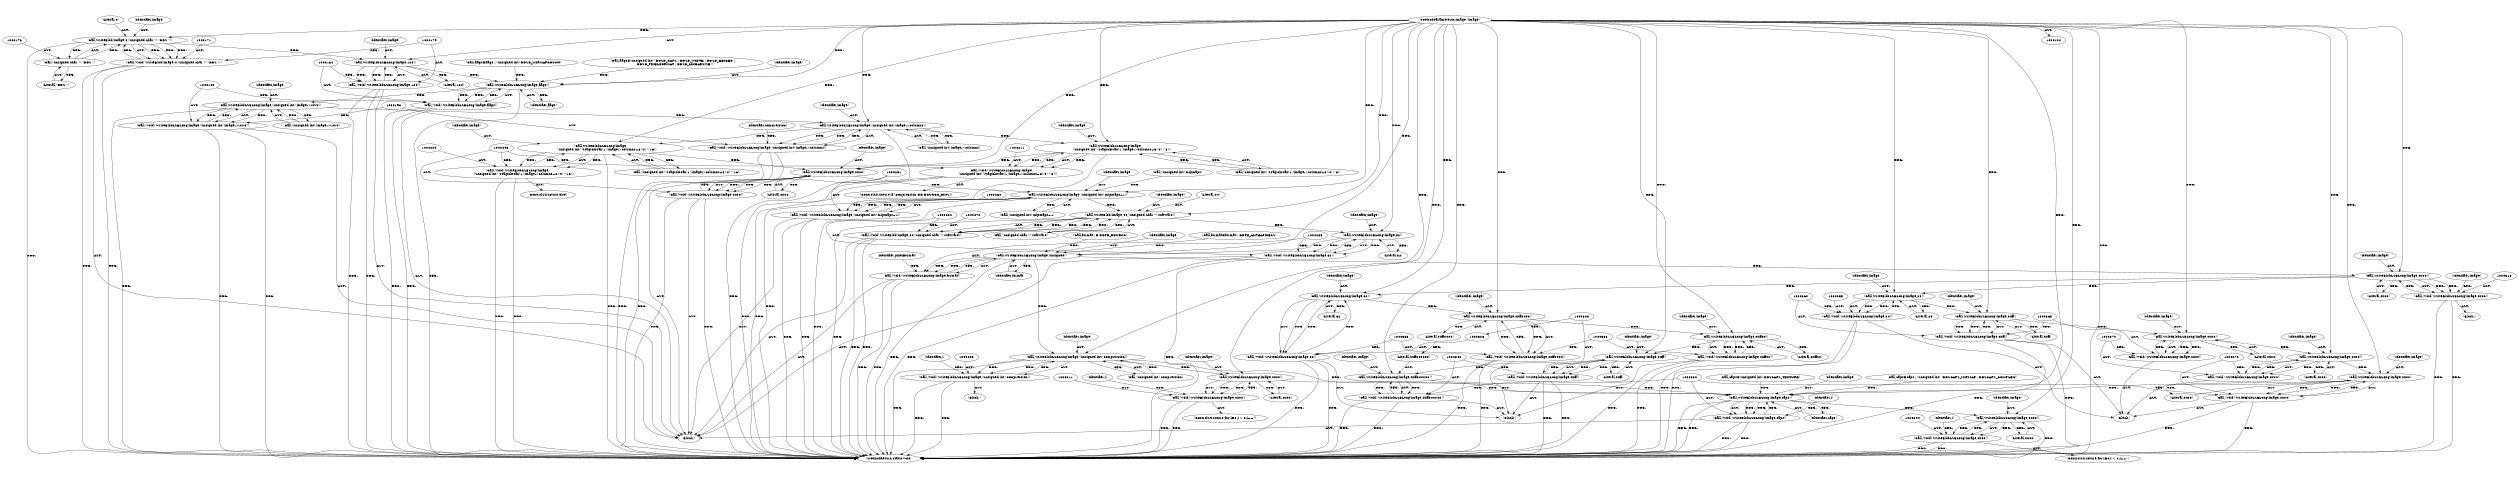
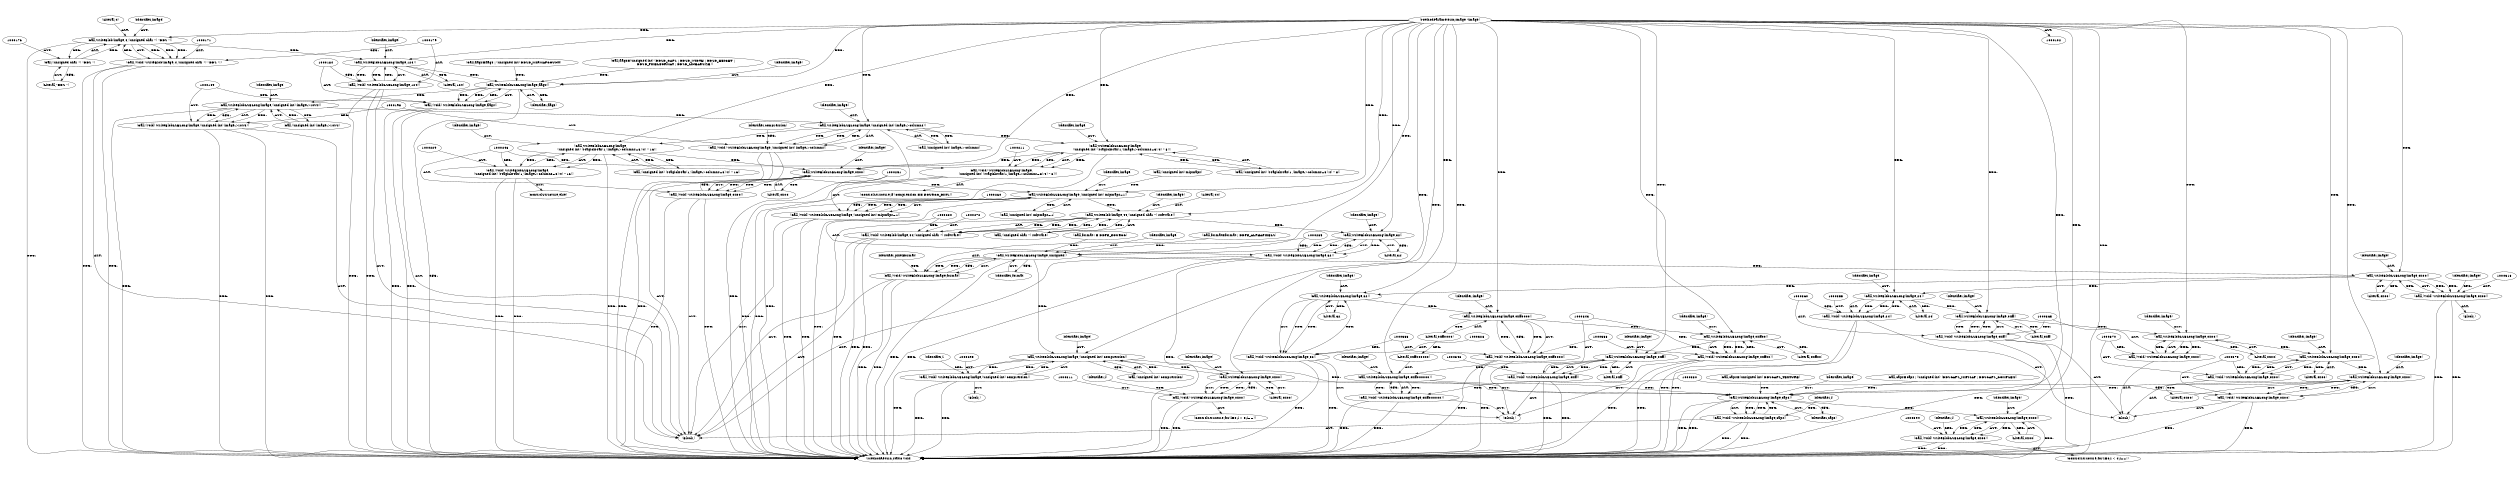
edge "(MethodParameterIn,Image *image)" -> "(Call,WriteBlobLSBLong(image,124))": label "AST: " -> "DDG: "
edge "(Call,(void) WriteBlob(image,44,(unsigned char *) software))" -> "(Call,WriteBlob(image,44,(unsigned char *) software))": label "DDG: " -> "CFG: "
edge "1000343" -> "1000328": now "1000343" -> "(Call,(void) WriteBlobLSBLong(image,0xff00))"
edge "1000348" -> "(Call,(void) WriteBlobLSBLong(image,0xff000000))": removed, label "AST:"
edge "1000380" -> "(Call,(void) WriteBlobLSBLong(image,caps))": removed, label "AST:"
